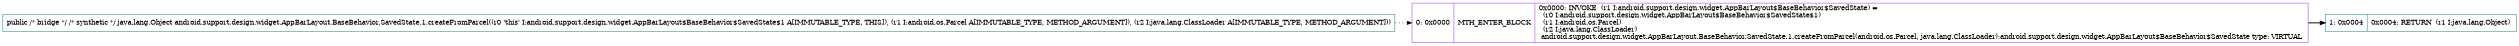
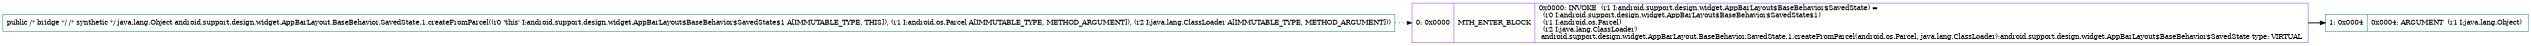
node "1: 0x0004": text "0x0004: RETURN  (r1 I:java.lang.Object)" -> "0x0004: ARGUMENT  (r1 I:java.lang.Object)"
